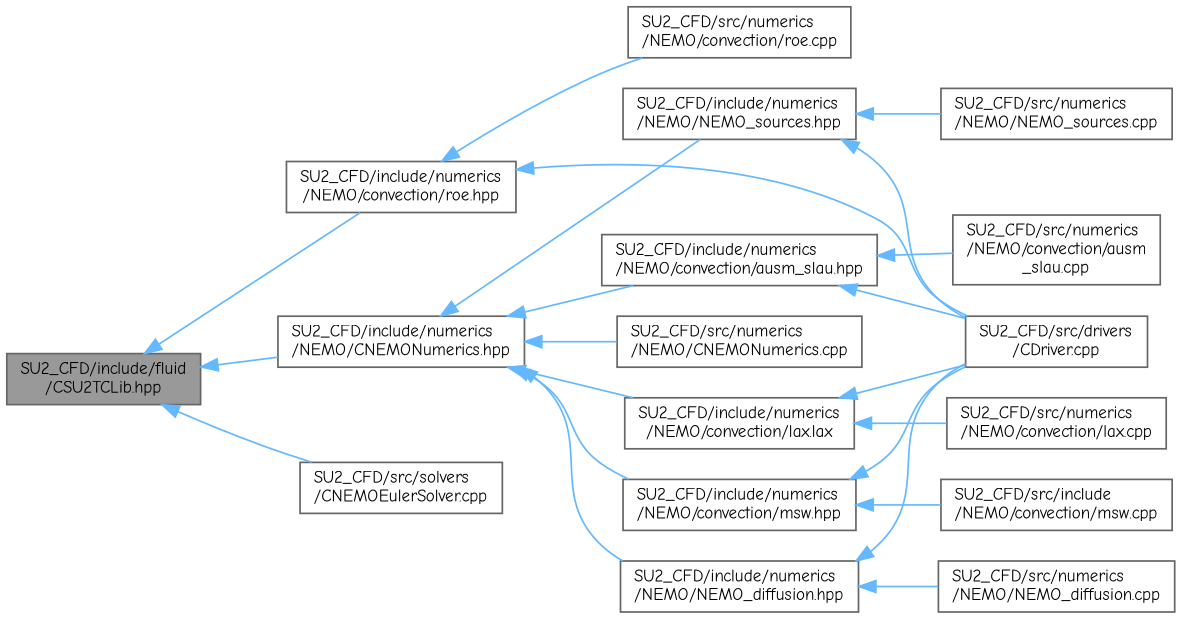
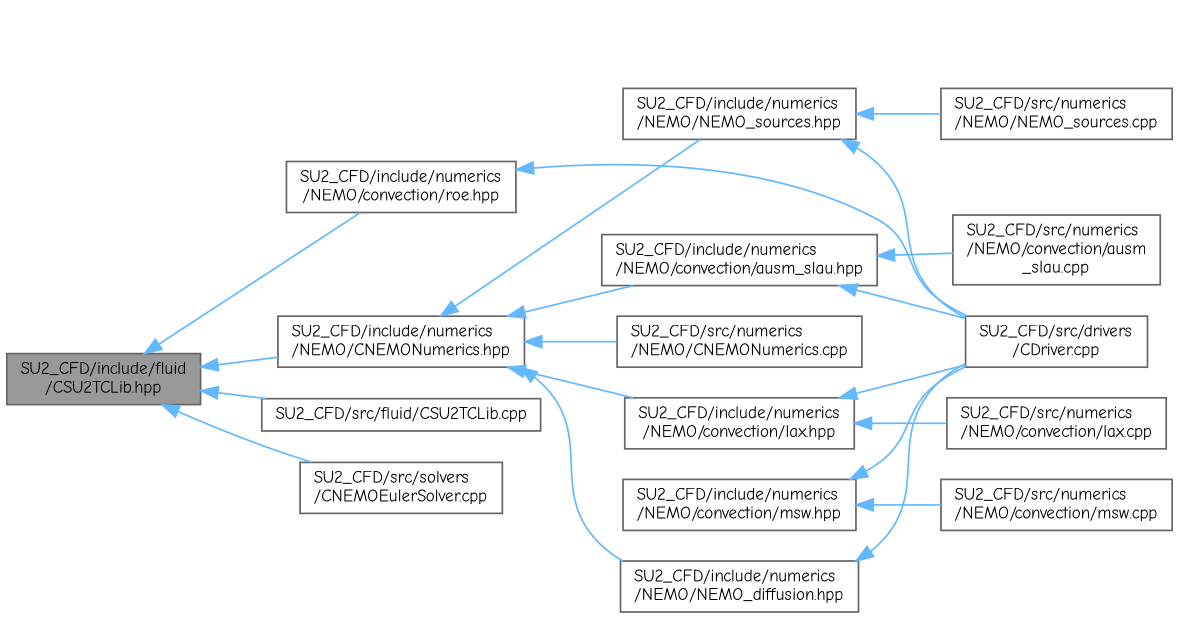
node "SU2_CFD/src/numerics /NEMO/convection/roe.cpp": removed
node "SU2_CFD/src/fluid/CSU2TCLib.cpp": added
node "SU2_CFD/include/numerics /NEMO/convection/lax.lax": label "SU2_CFD/include/numerics /NEMO/convection/lax.lax" -> "SU2_CFD/include/numerics /NEMO/convection/lax.hpp"
edge "SU2_CFD/include/numerics /NEMO/convection/msw.hpp" -> "SU2_CFD/include/numerics /NEMO/CNEMONumerics.hpp": removed
node "SU2_CFD/src/include /NEMO/convection/msw.cpp": label "SU2_CFD/src/include /NEMO/convection/msw.cpp" -> "SU2_CFD/src/numerics /NEMO/convection/msw.cpp"
node "SU2_CFD/src/numerics /NEMO/NEMO_diffusion.cpp": removed
